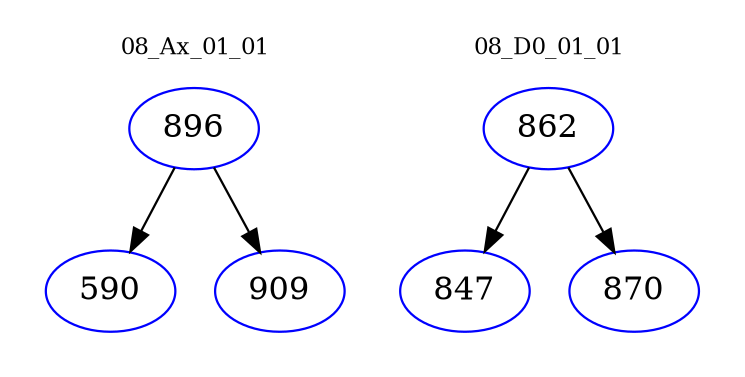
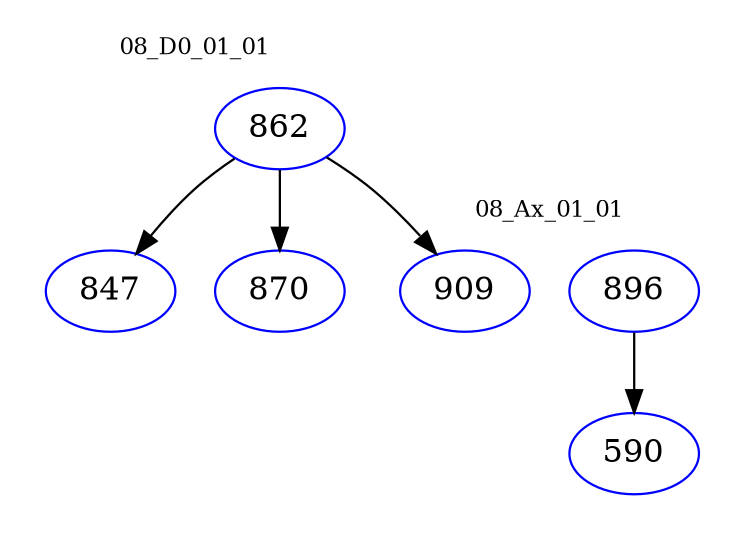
edge "896" -> "909": now "862" -> "909"
